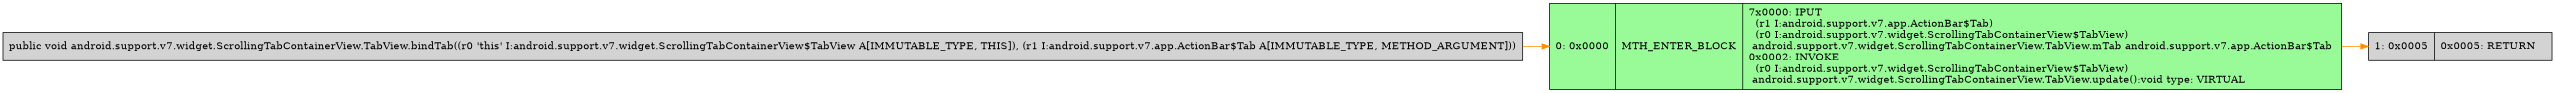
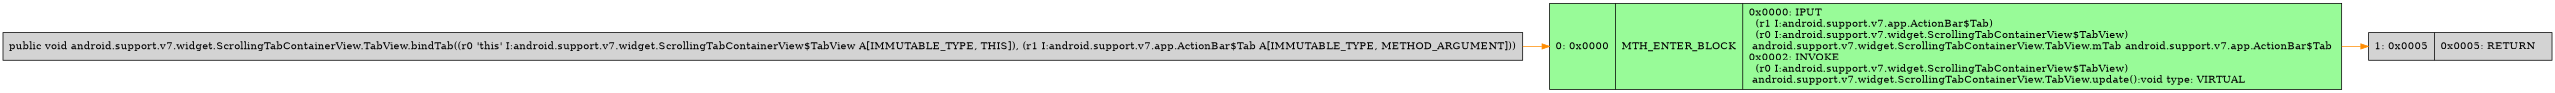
node "0: 0x0000": text "7x0000: IPUT" -> "0x0000: IPUT"
